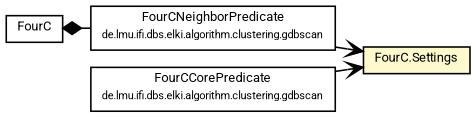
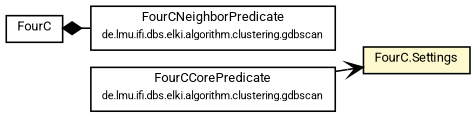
edge "FourCNeighborPredicate" -> "FourC.Settings": removed
